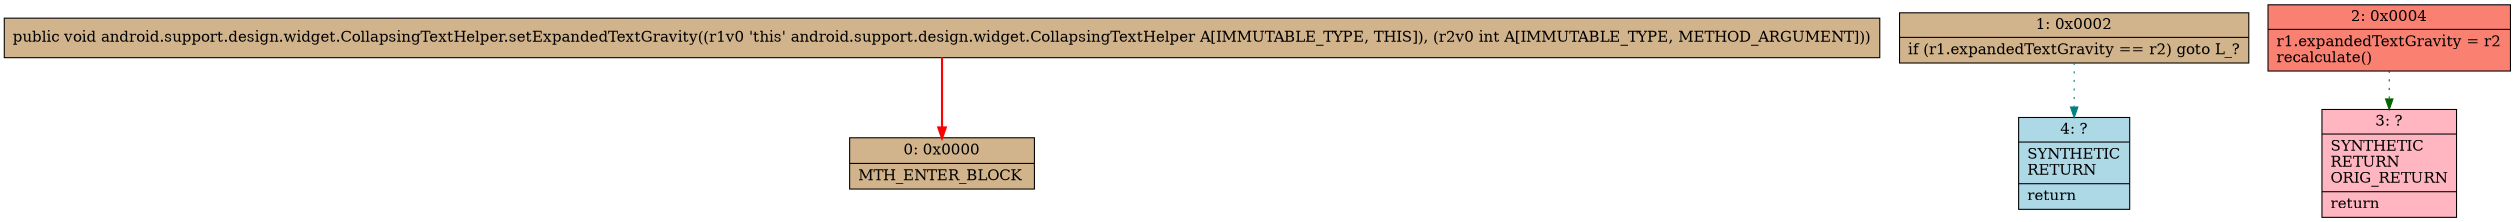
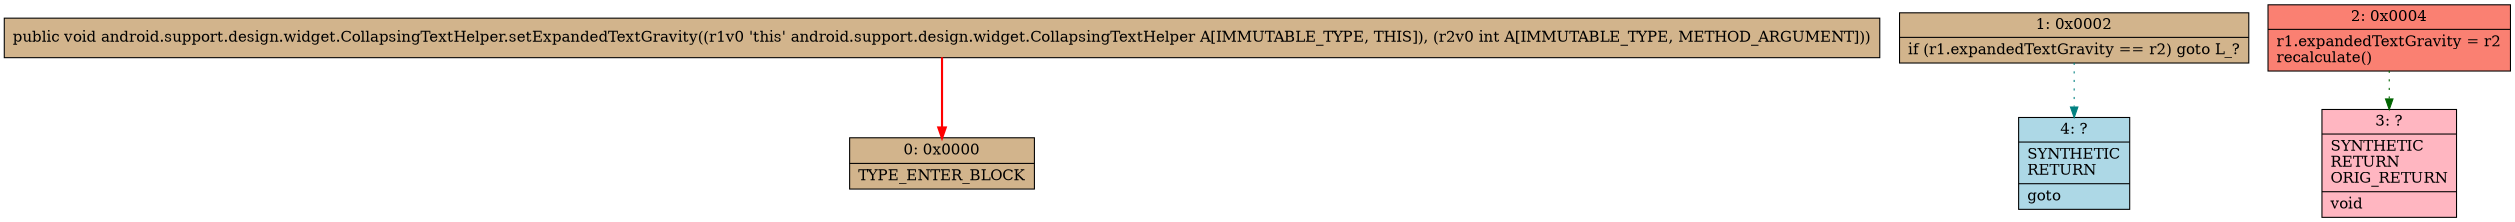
node "0: 0x0000": text "MTH_ENTER_BLOCK" -> "TYPE_ENTER_BLOCK"
node "4: ?": text "return" -> "goto"
node "3: ?": text "return" -> "void"
